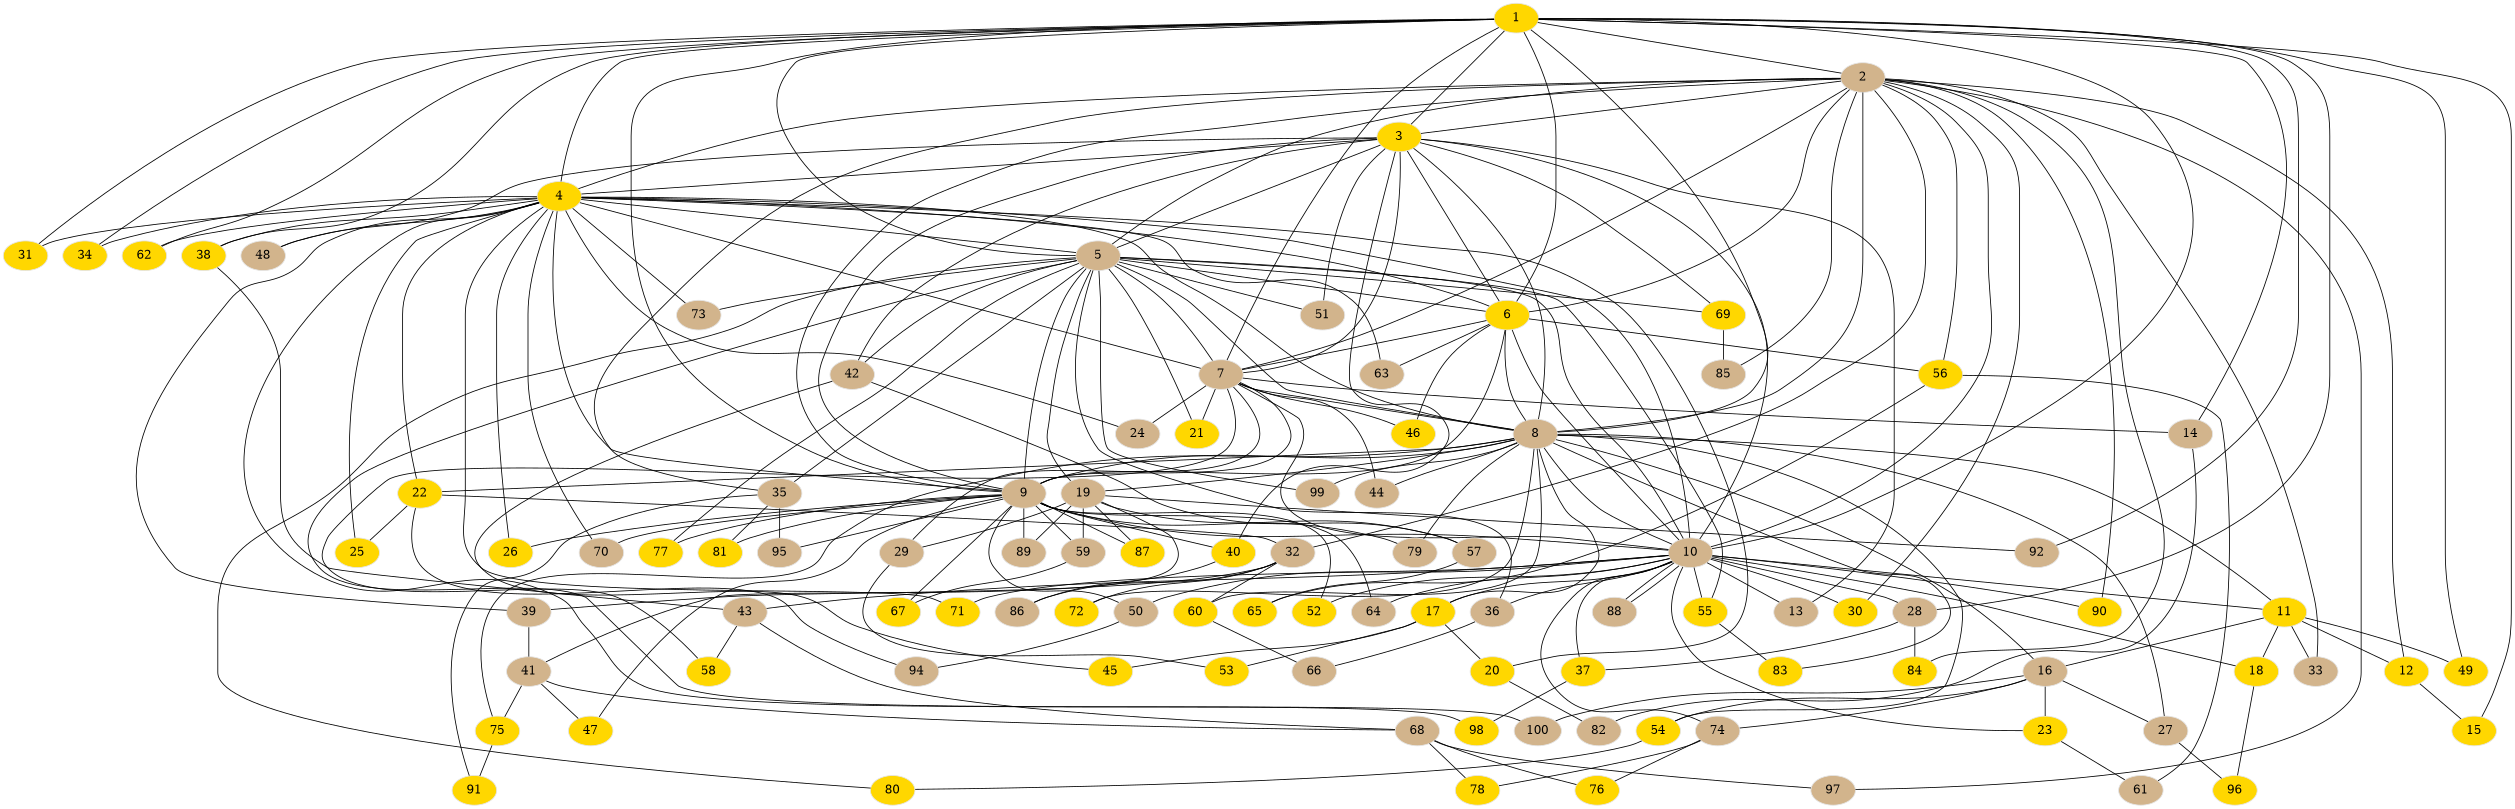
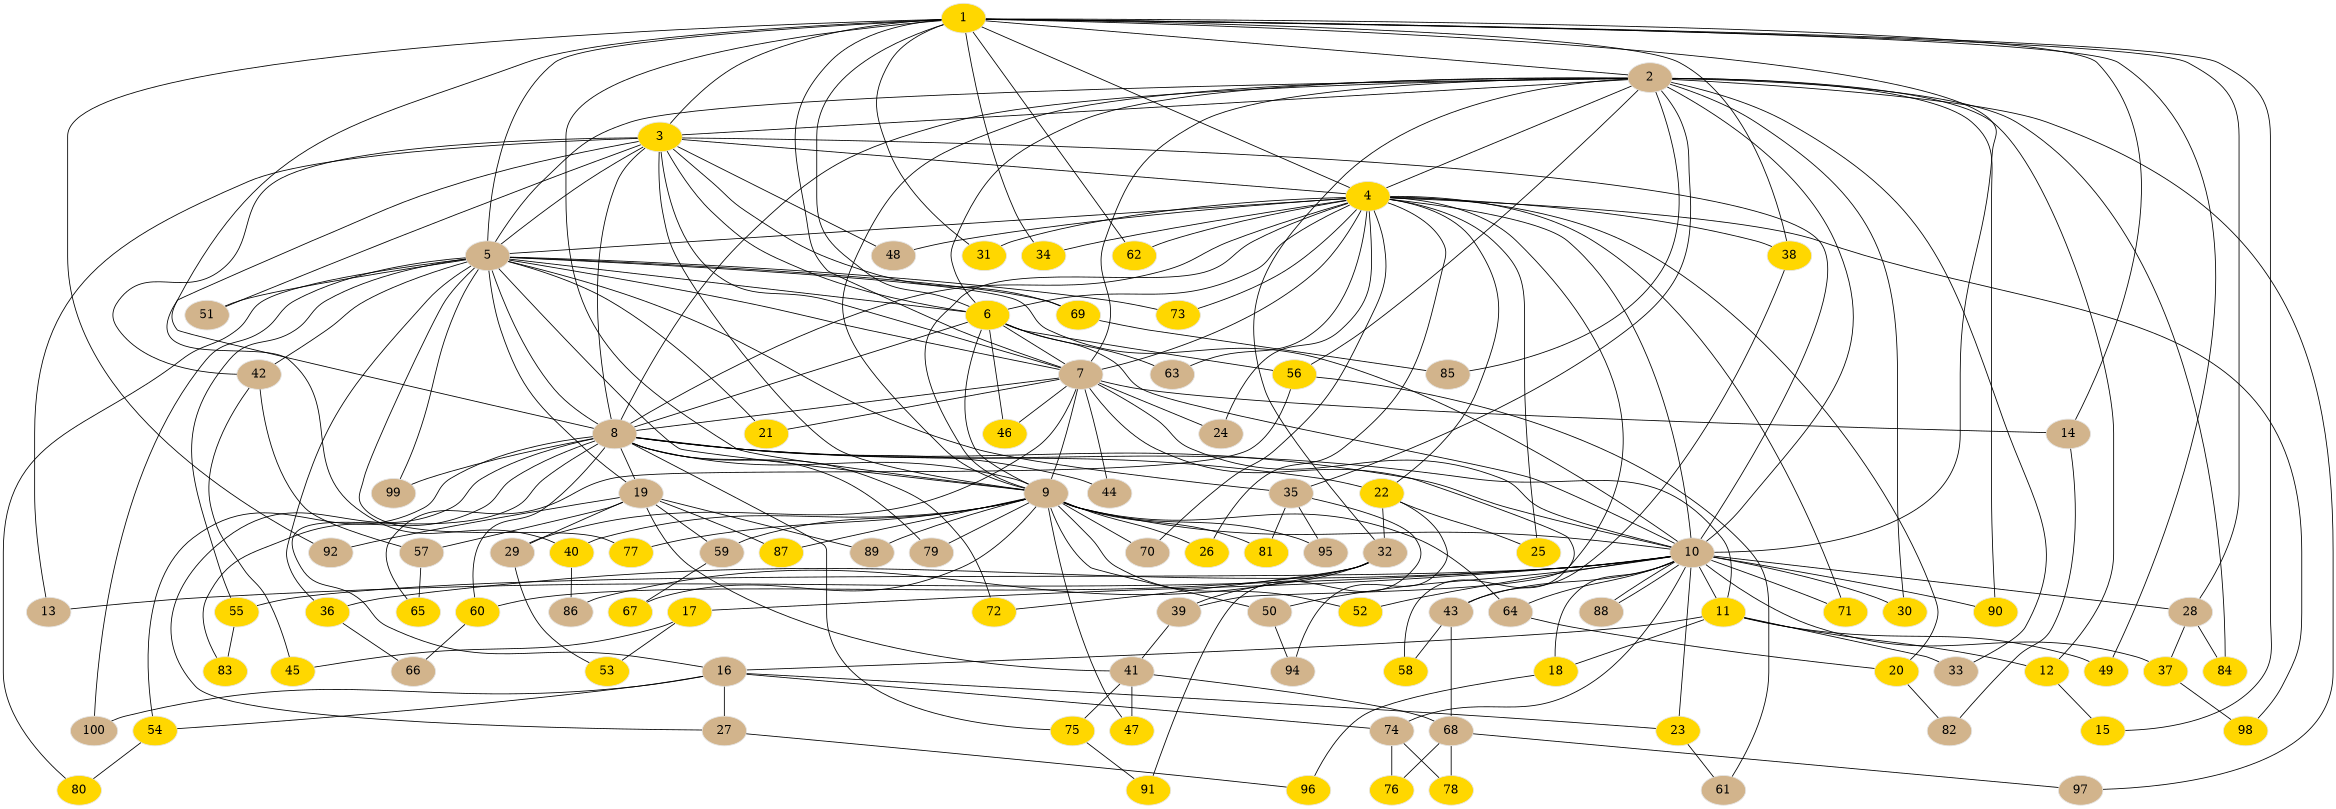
node "73": fillcolor tan -> gold
edge "8" -- "17": removed
node "36": fillcolor tan -> gold
edge "17" -- "20": now "64" -- "20"
